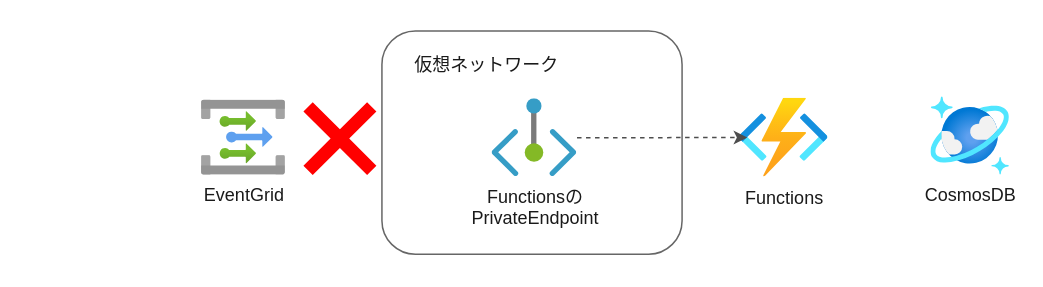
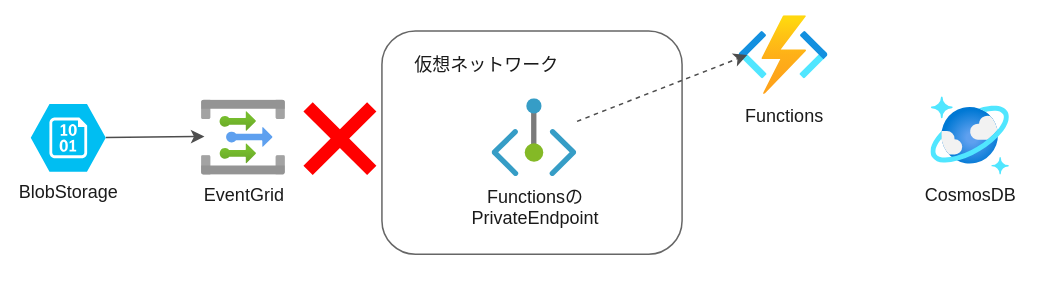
edge "BlobStorage" -> "EventGrid": added
node "BlobStorage": added
node "Functions": moved (783, 138) -> (783, 55)
